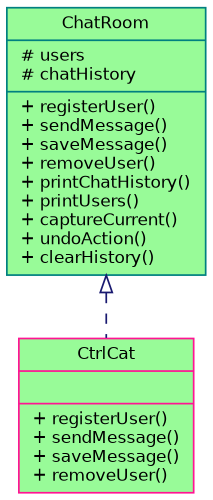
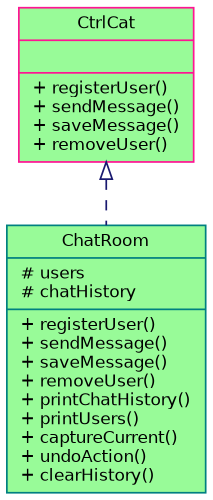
edge "CtrlCat" -> "ChatRoom": reversed
